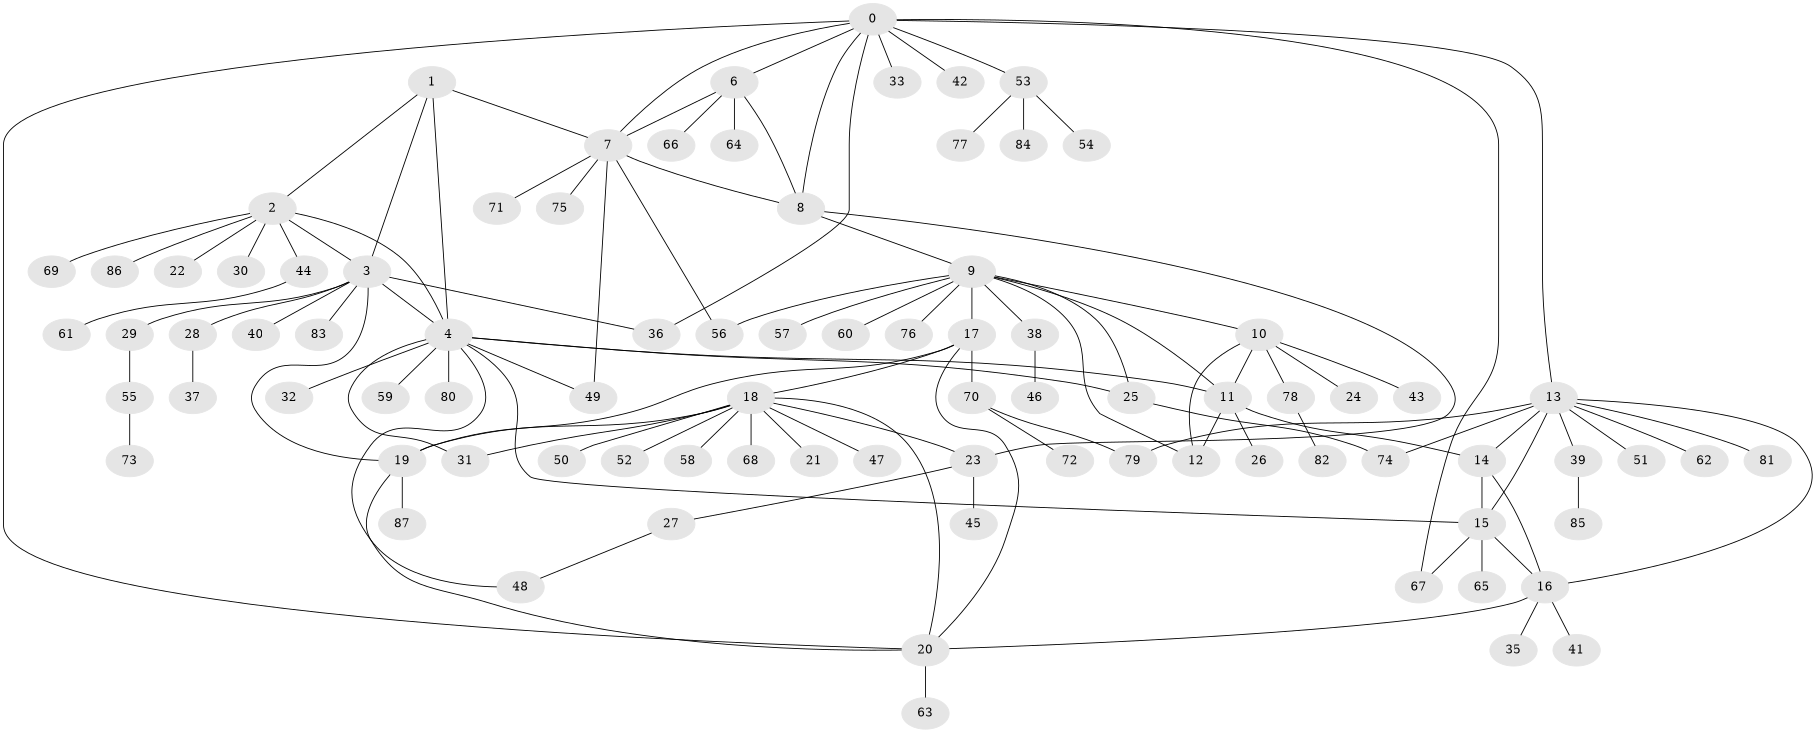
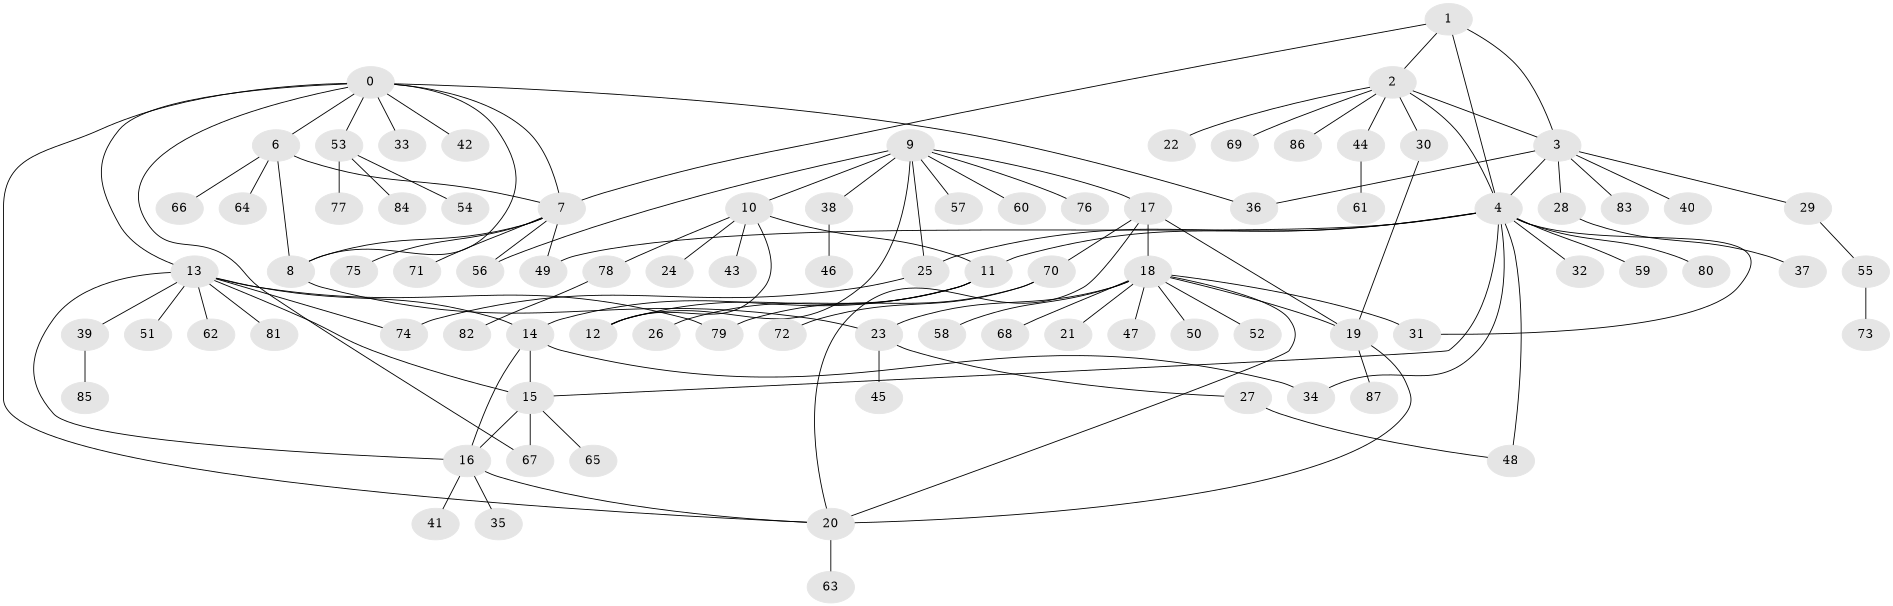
edge "8" -- "9": removed
edge "9" -- "11": removed
edge "3" -- "19": now "30" -- "19"
node "34": added
